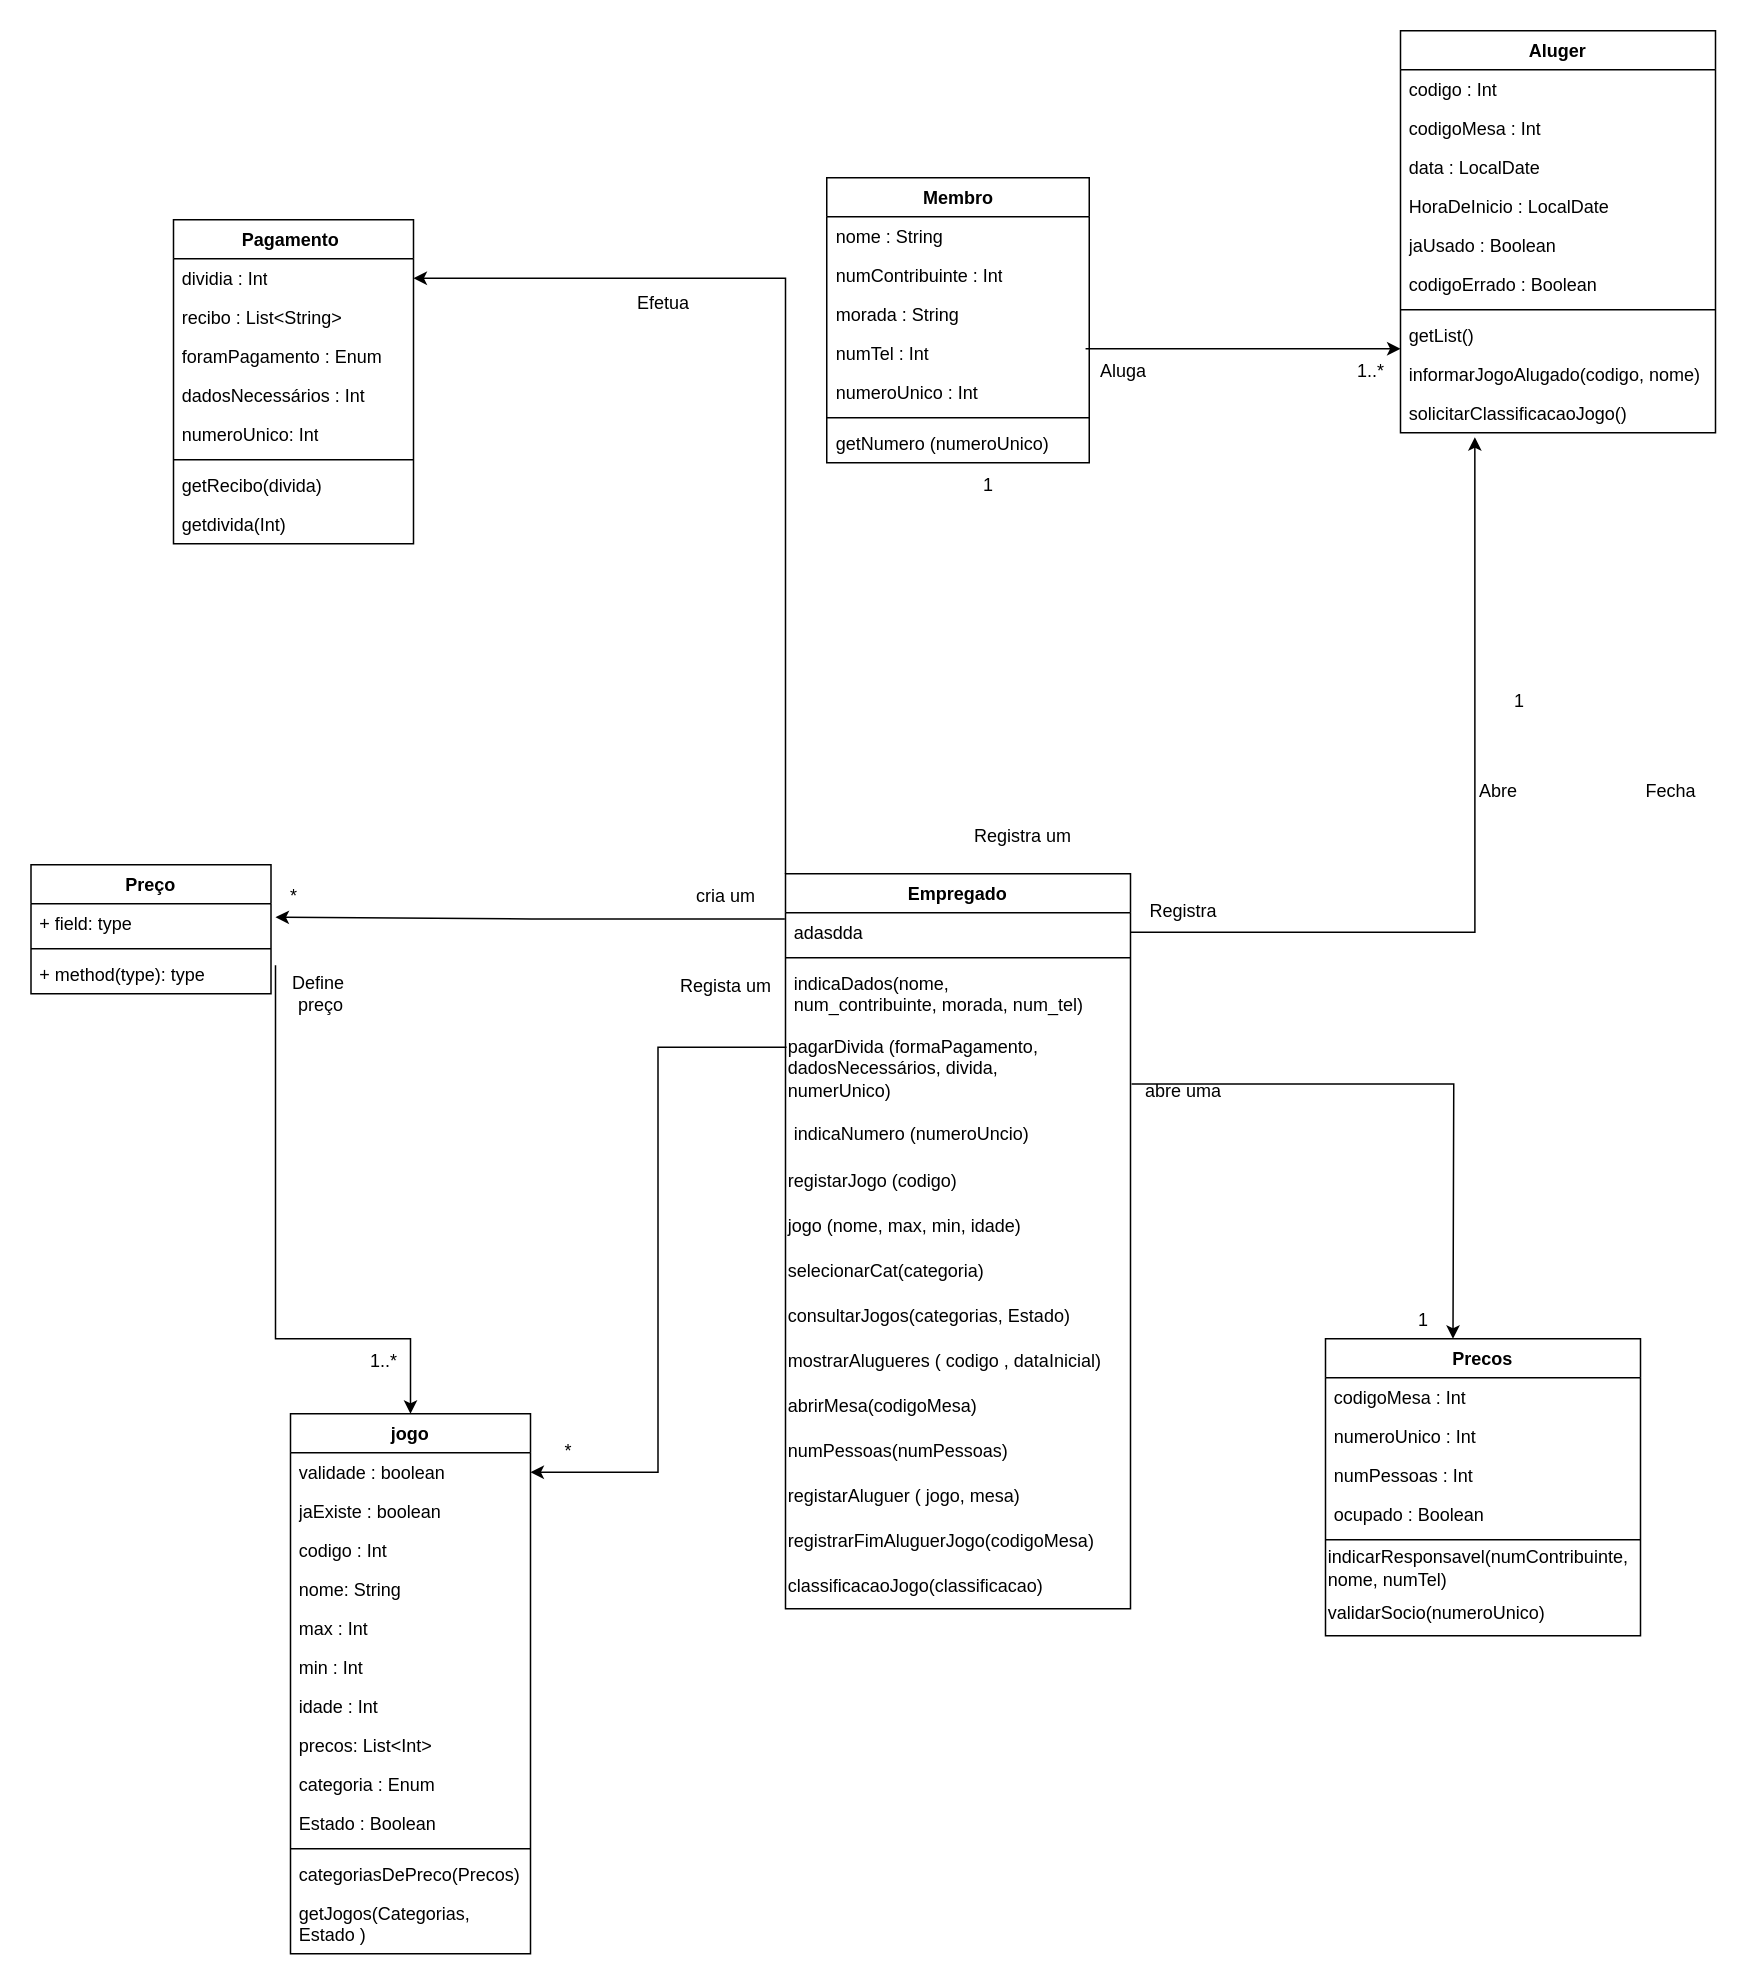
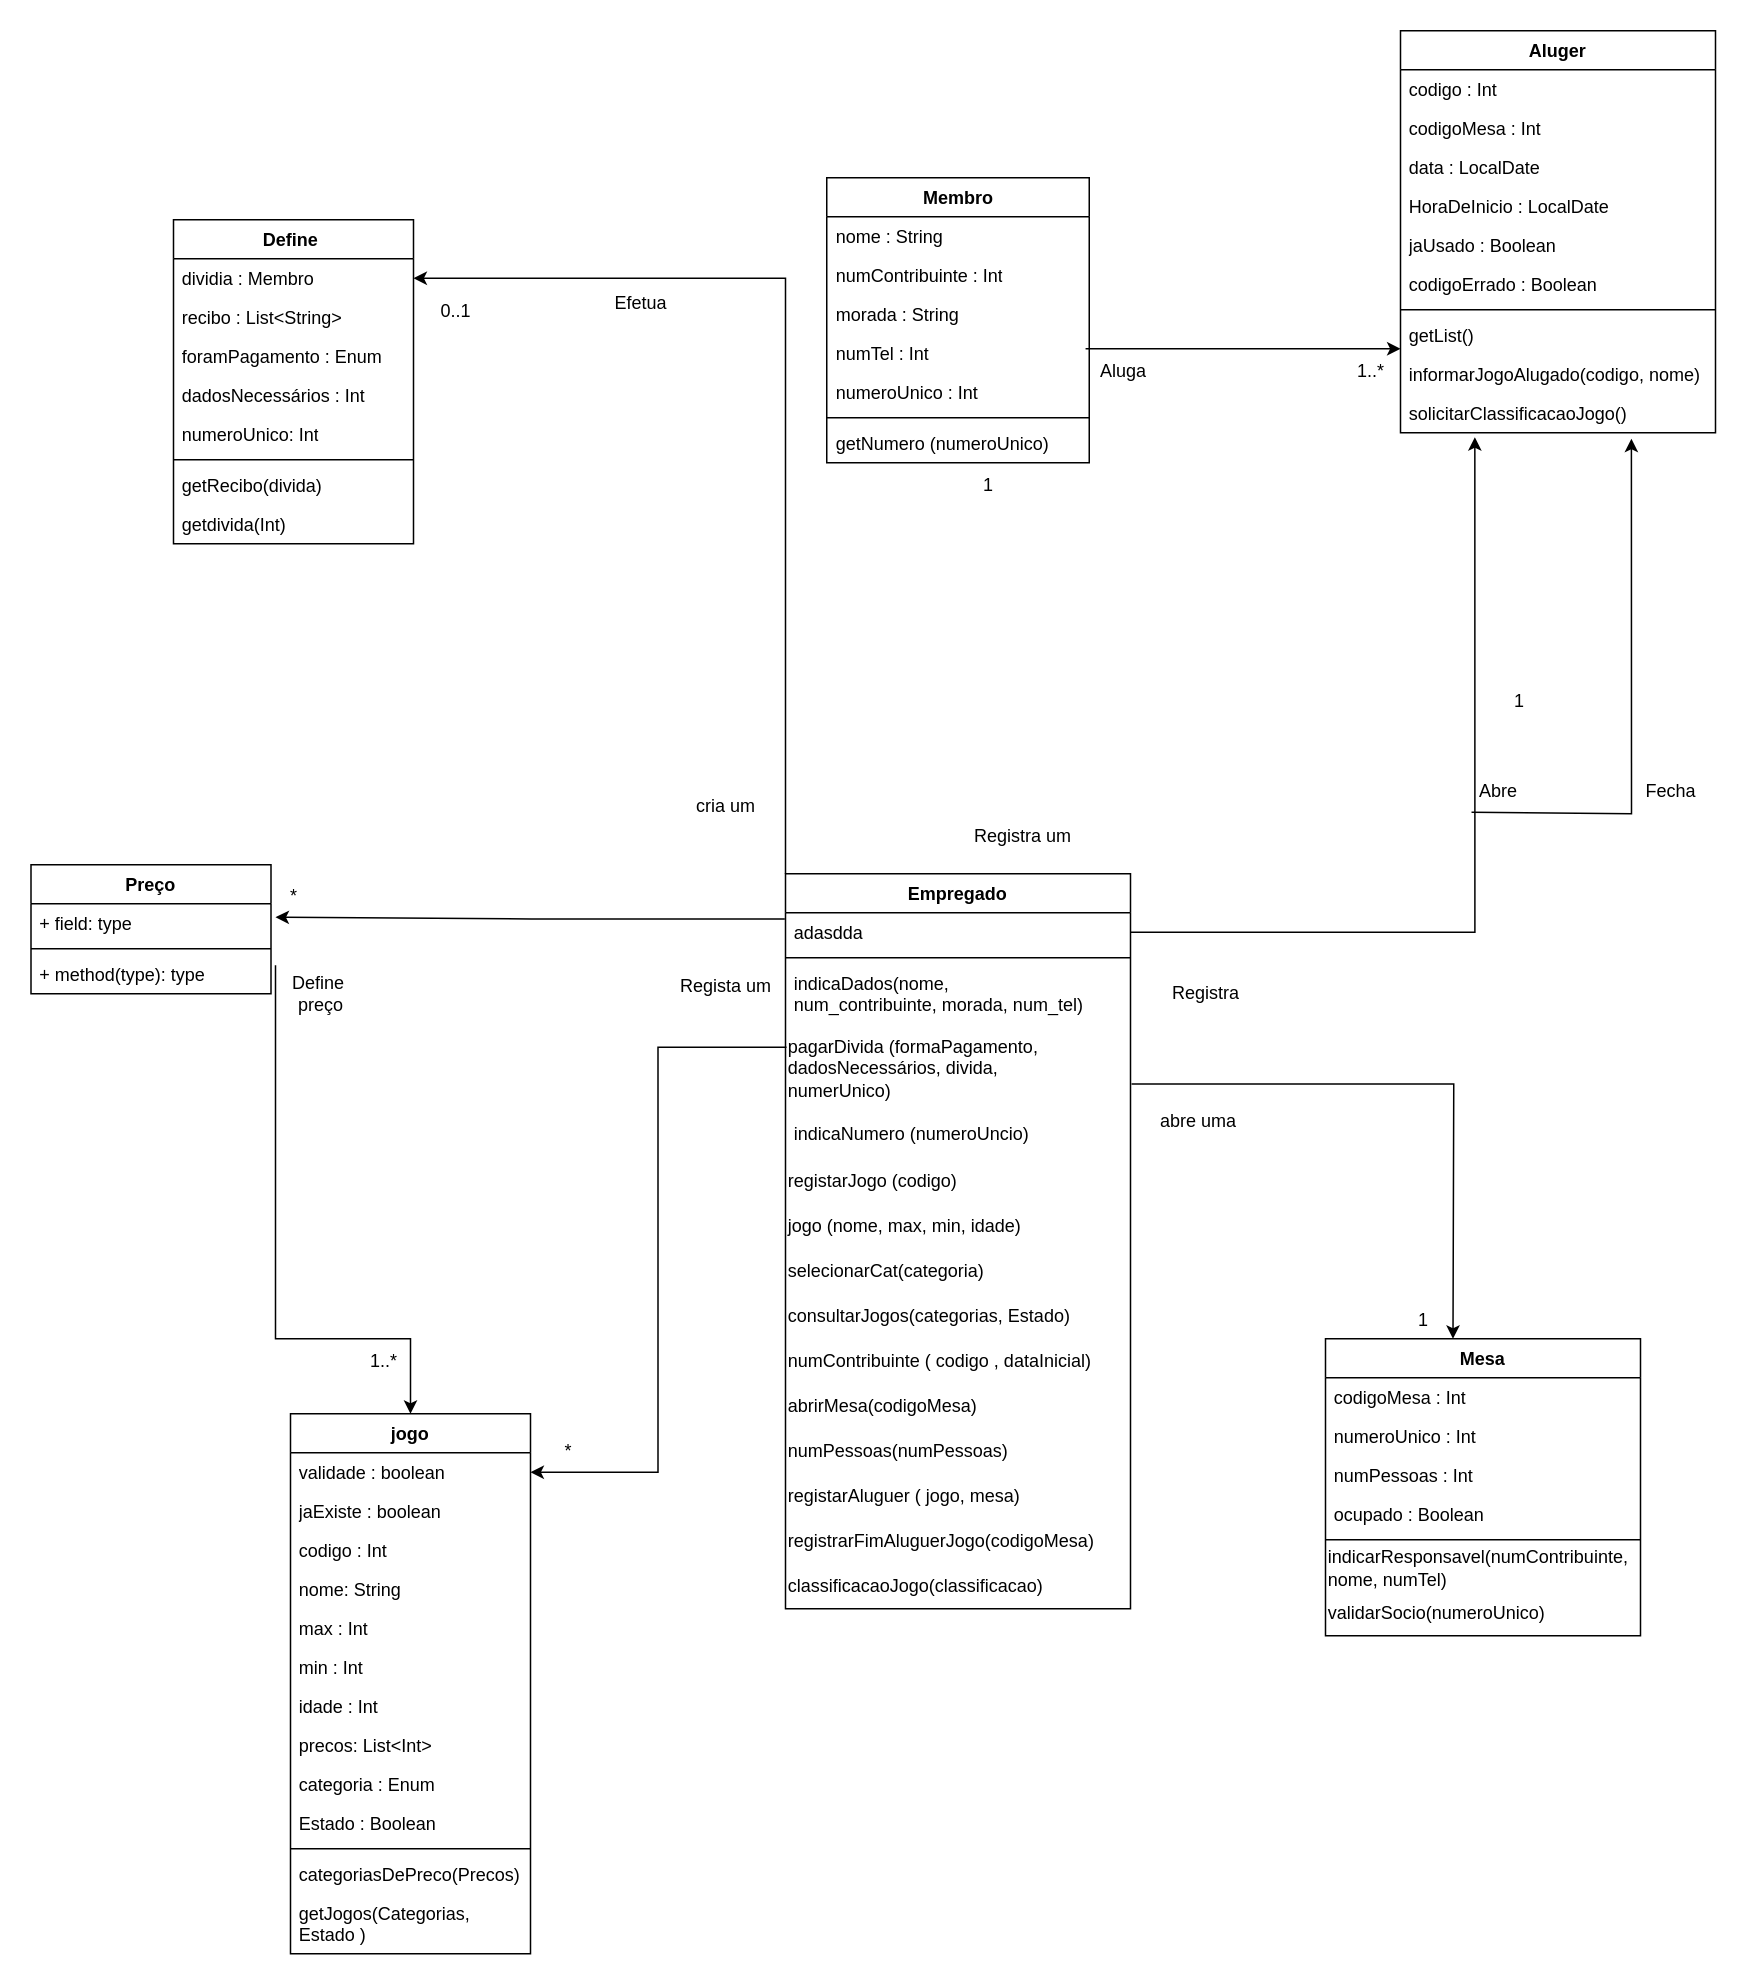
node "Pagamento": label "Pagamento" -> "Define"
node "dividia : Int": label "dividia : Int" -> "dividia : Membro"
node "Efetua": moved (665, 304) -> (643, 304)
node "0..1": added
edge "Abre" -> "solicitarClassificacaoJogo()": added
node "cria um": moved (725, 896) -> (725, 806)
node "Registra": moved (1183, 911) -> (1205, 994)
node "abre uma": moved (1183, 1091) -> (1198, 1121)
node "Precos": label "Precos" -> "Mesa"
node "mostrarAlugueres ( codigo , dataInicial)": label "mostrarAlugueres ( codigo , dataInicial)" -> "numContribuinte ( codigo , dataInicial)"
